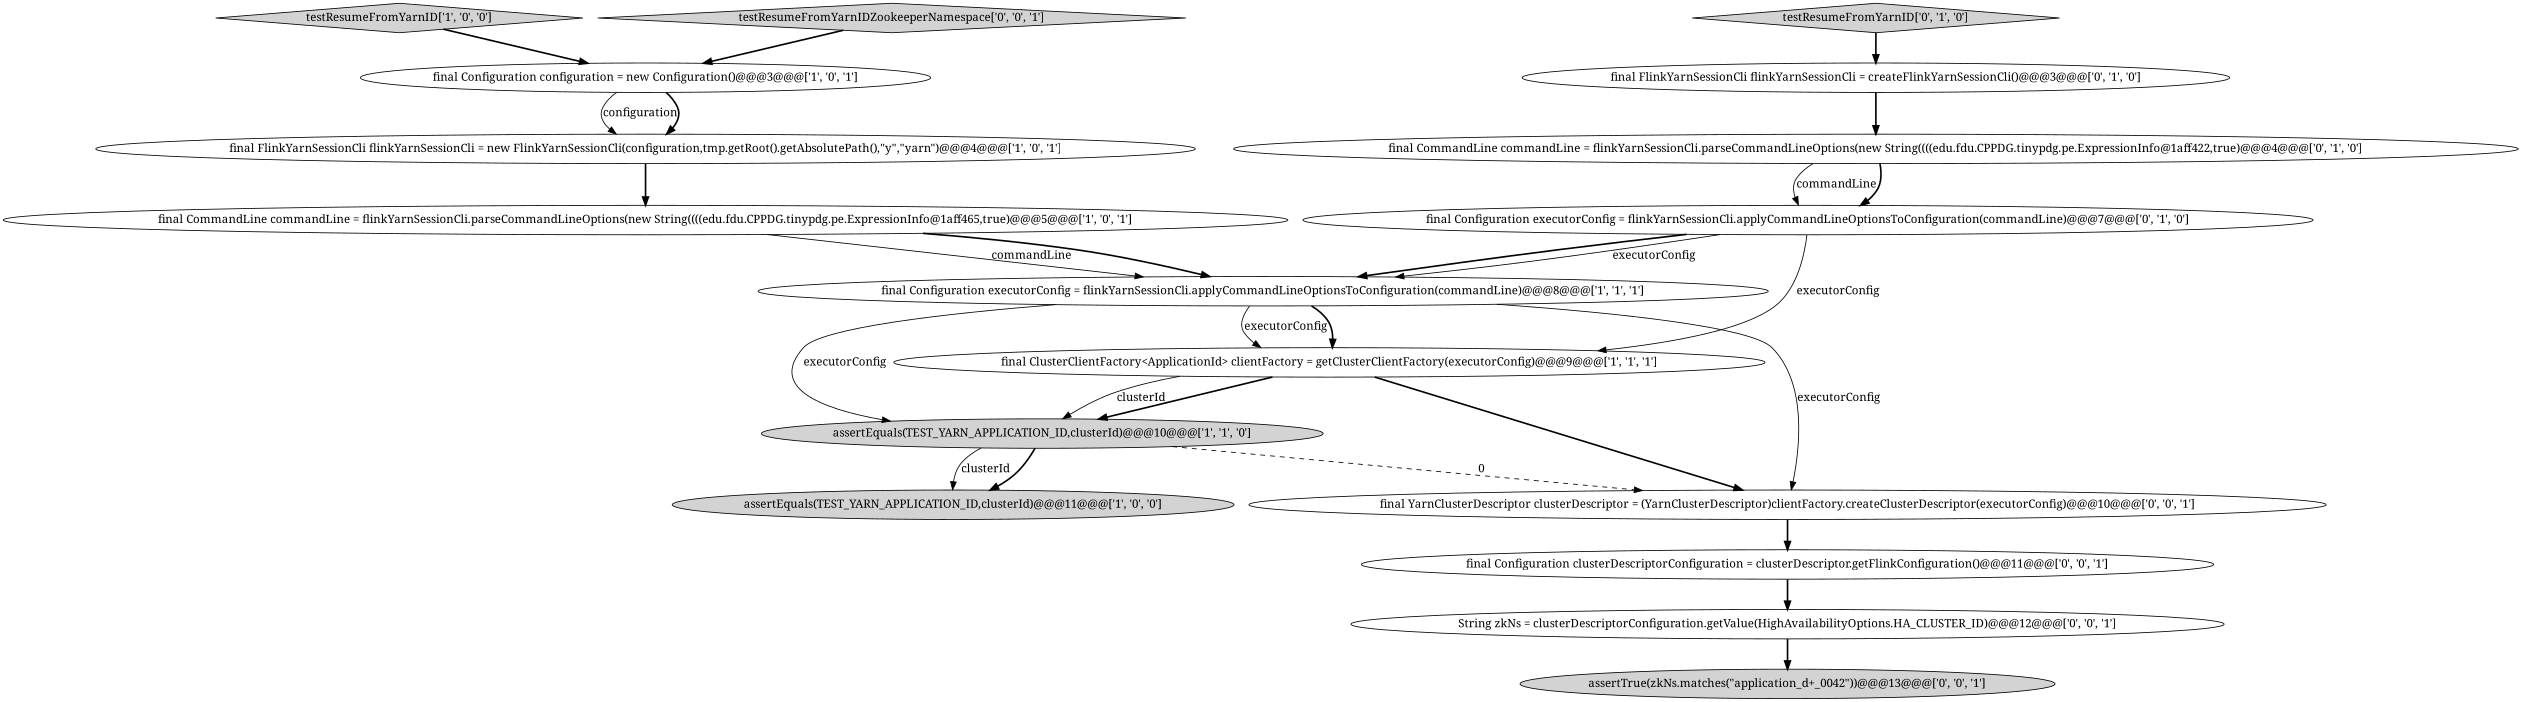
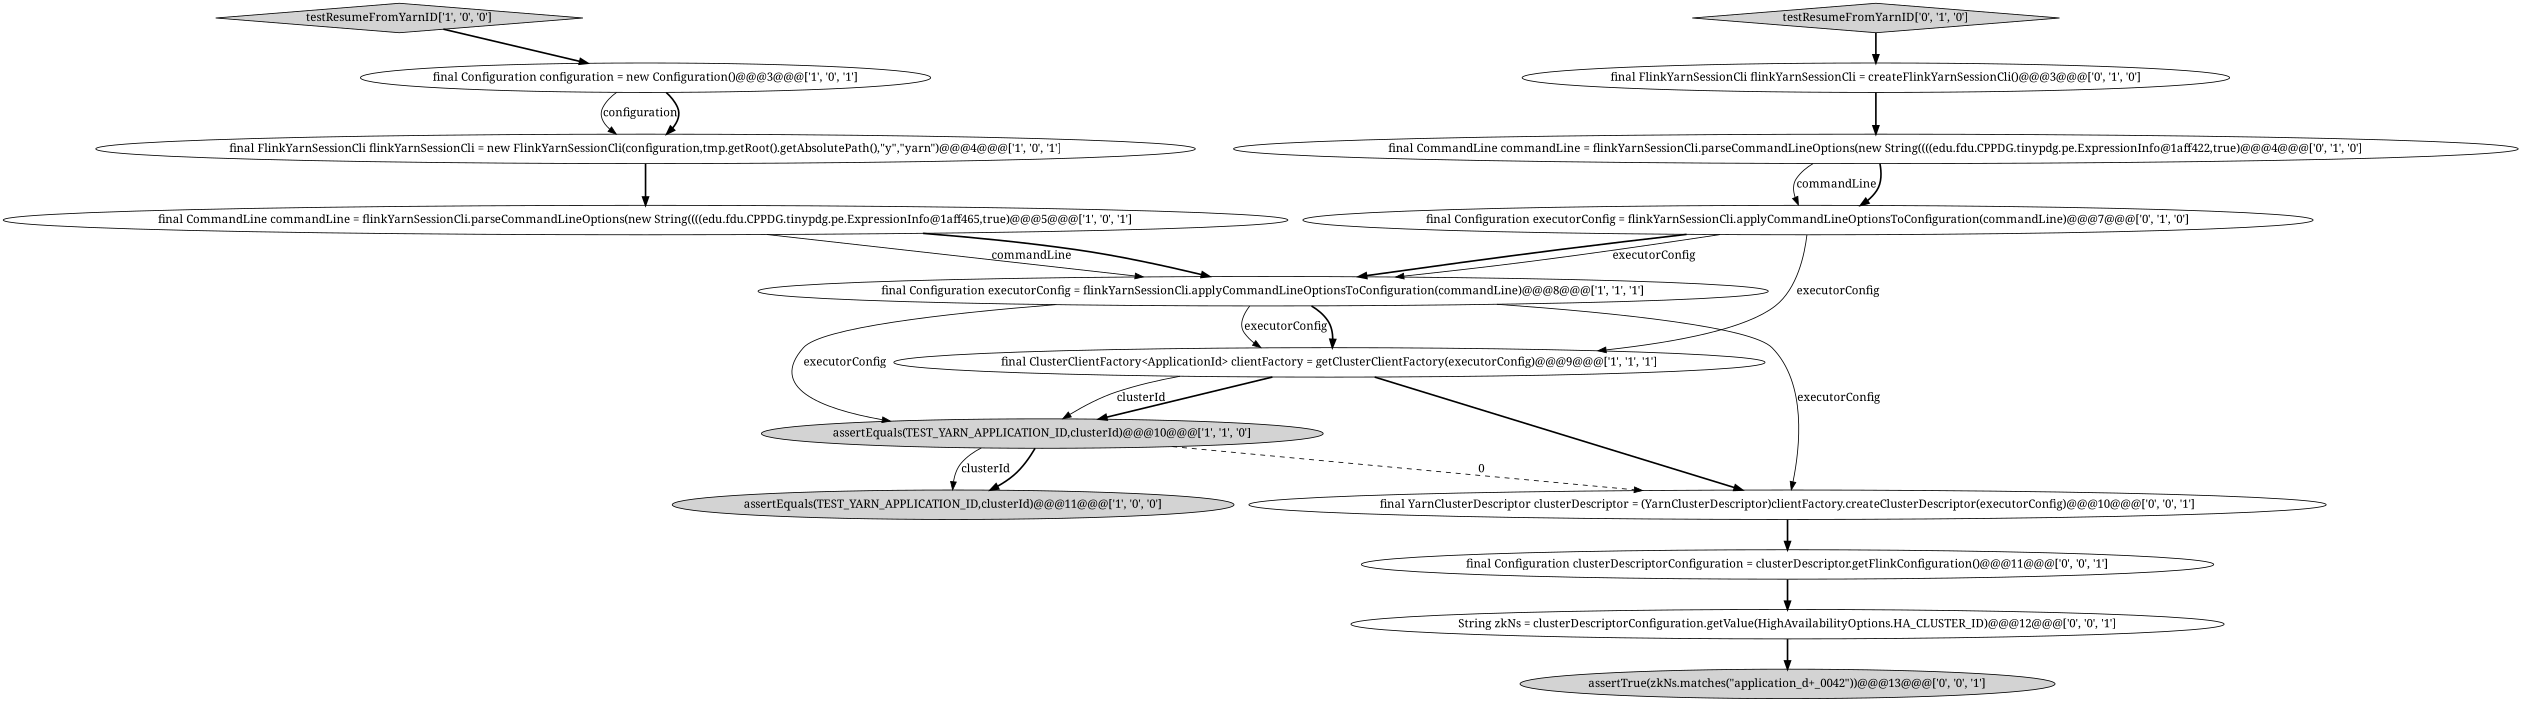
node "testResumeFromYarnIDZookeeperNamespace['0', '0', '1']": removed
